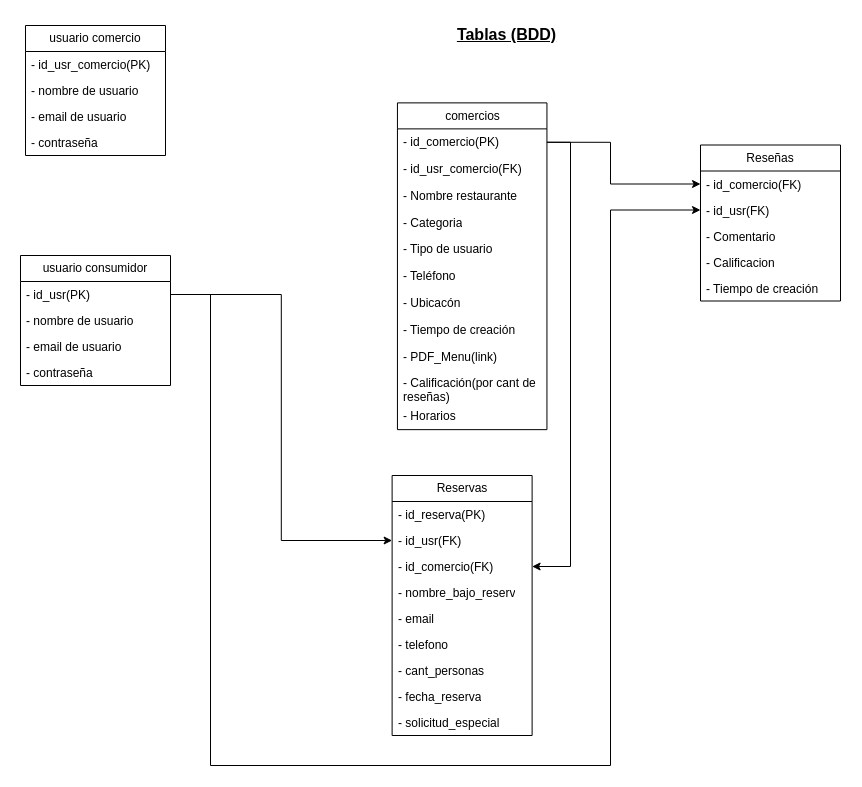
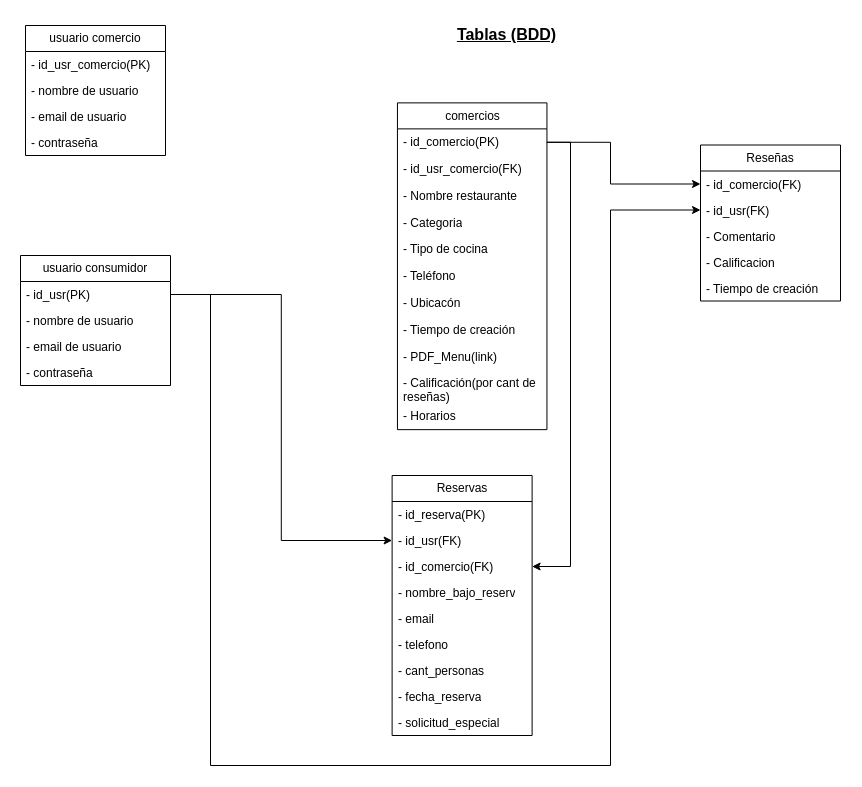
node "- Tipo de usuario": label "- Tipo de usuario" -> "- Tipo de cocina"
